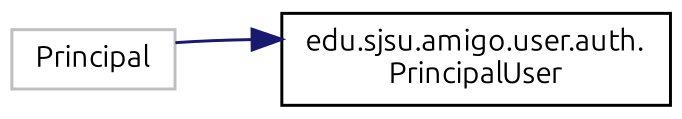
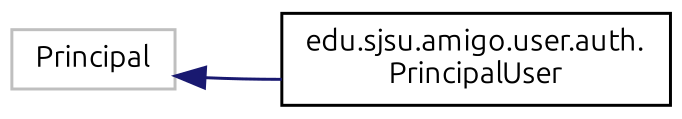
edge "Principal" -> "edu.sjsu.amigo.user.auth. PrincipalUser": reversed
